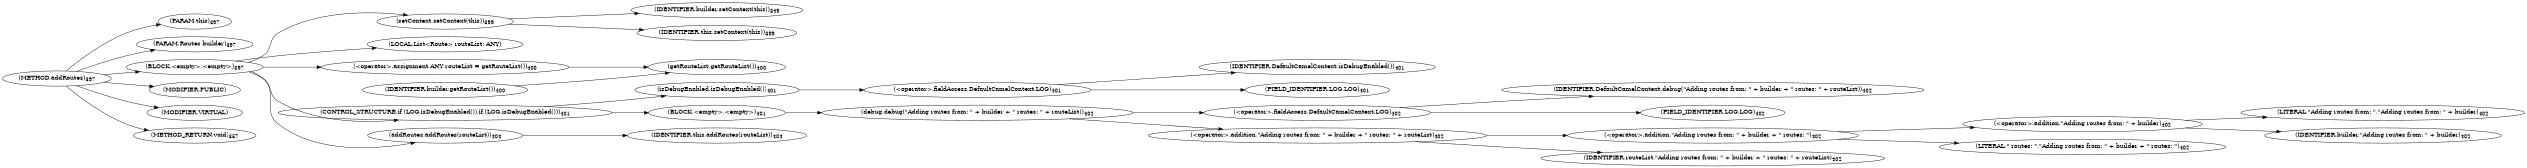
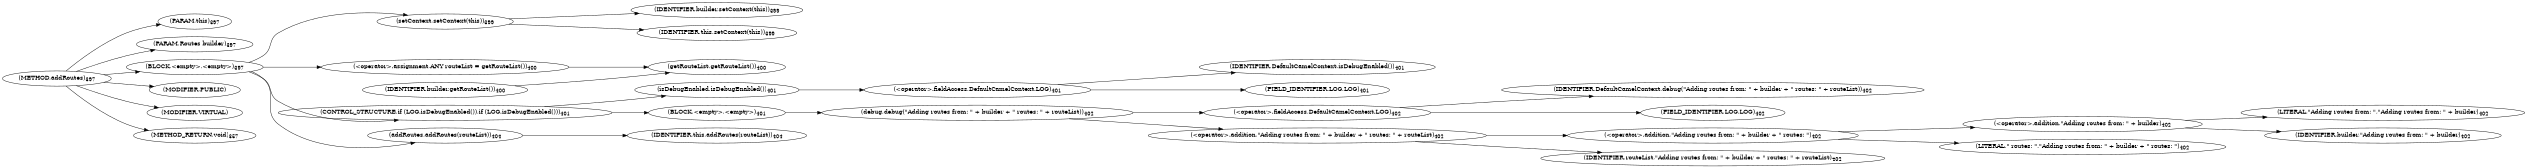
node "(IDENTIFIER,builder,setContext(this))": text "349" -> "399"
node "(LOCAL,List<Route> routeList: ANY)": removed
